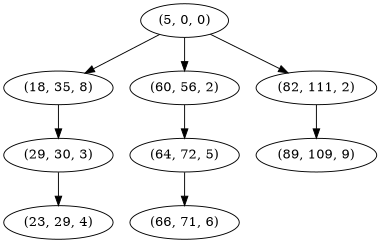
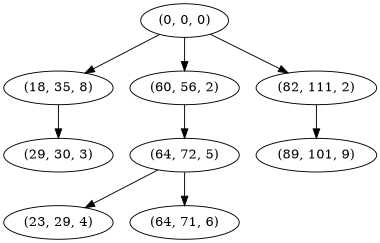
node "(5, 0, 0)": label "(5, 0, 0)" -> "(0, 0, 0)"
node "(89, 109, 9)": label "(89, 109, 9)" -> "(89, 101, 9)"
edge "(29, 30, 3)" -> "(23, 29, 4)": now "(64, 72, 5)" -> "(23, 29, 4)"
node "(66, 71, 6)": label "(66, 71, 6)" -> "(64, 71, 6)"
